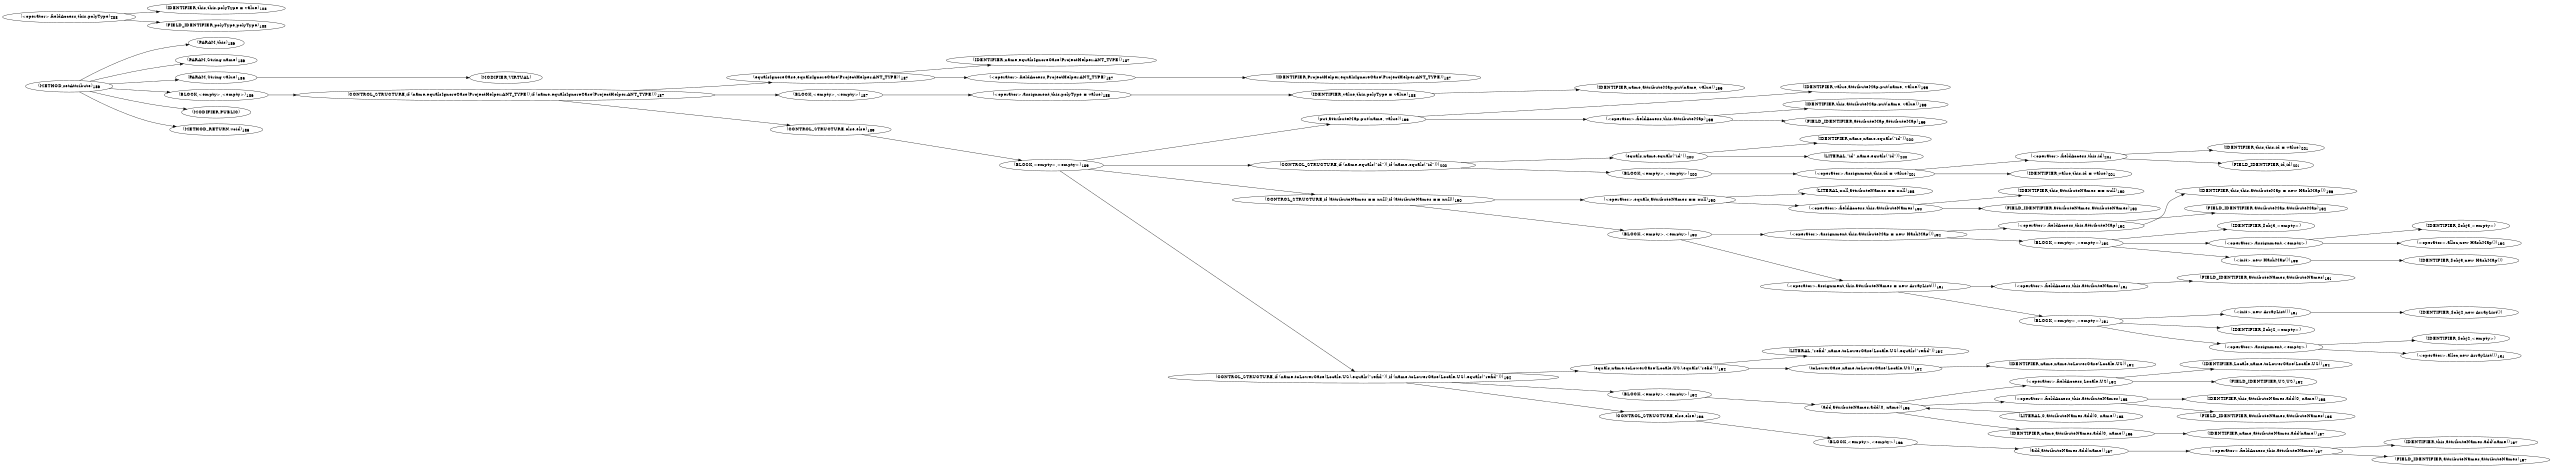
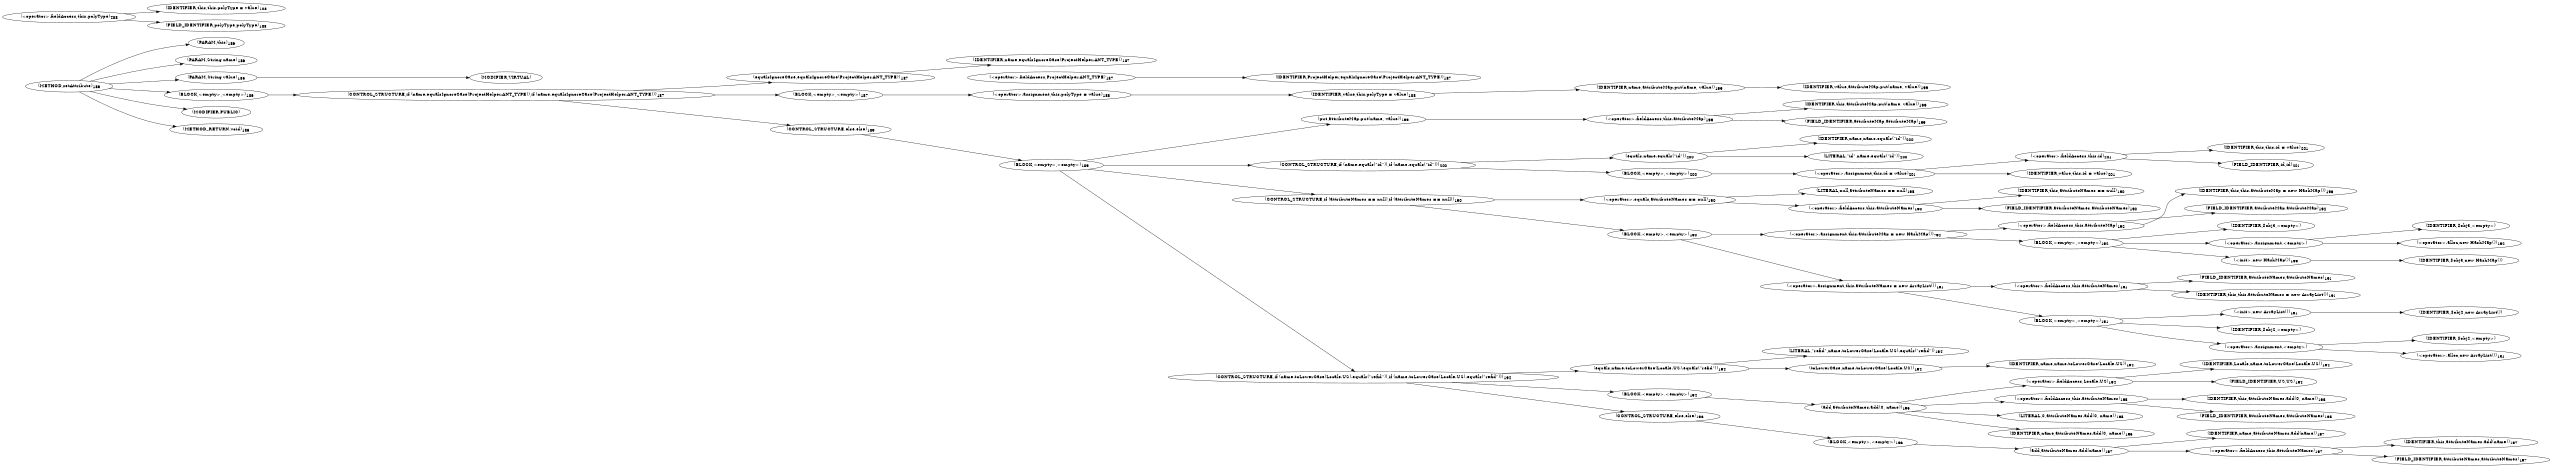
edge "(equalsIgnoreCase,equalsIgnoreCase(ProjectHelper.ANT_TYPE))" -> "(<operator>.fieldAccess,ProjectHelper.ANT_TYPE)": removed
edge "(put,attributeMap.put(name, value))" -> "(IDENTIFIER,value,attributeMap.put(name, value))": now "(IDENTIFIER,name,attributeMap.put(name, value))" -> "(IDENTIFIER,value,attributeMap.put(name, value))"
node "(<operator>.assignment,this.attributeMap = new HashMap())": text "192" -> "792"
node "(IDENTIFIER,this,this.attributeNames = new ArrayList())": added
edge "(LITERAL,0,attributeNames.add(0, name))" -> "(add,attributeNames.add(0, name))": reversed
edge "(IDENTIFIER,name,attributeNames.add(0, name))" -> "(IDENTIFIER,name,attributeNames.add(name))": now "(add,attributeNames.add(name))" -> "(IDENTIFIER,name,attributeNames.add(name))"
